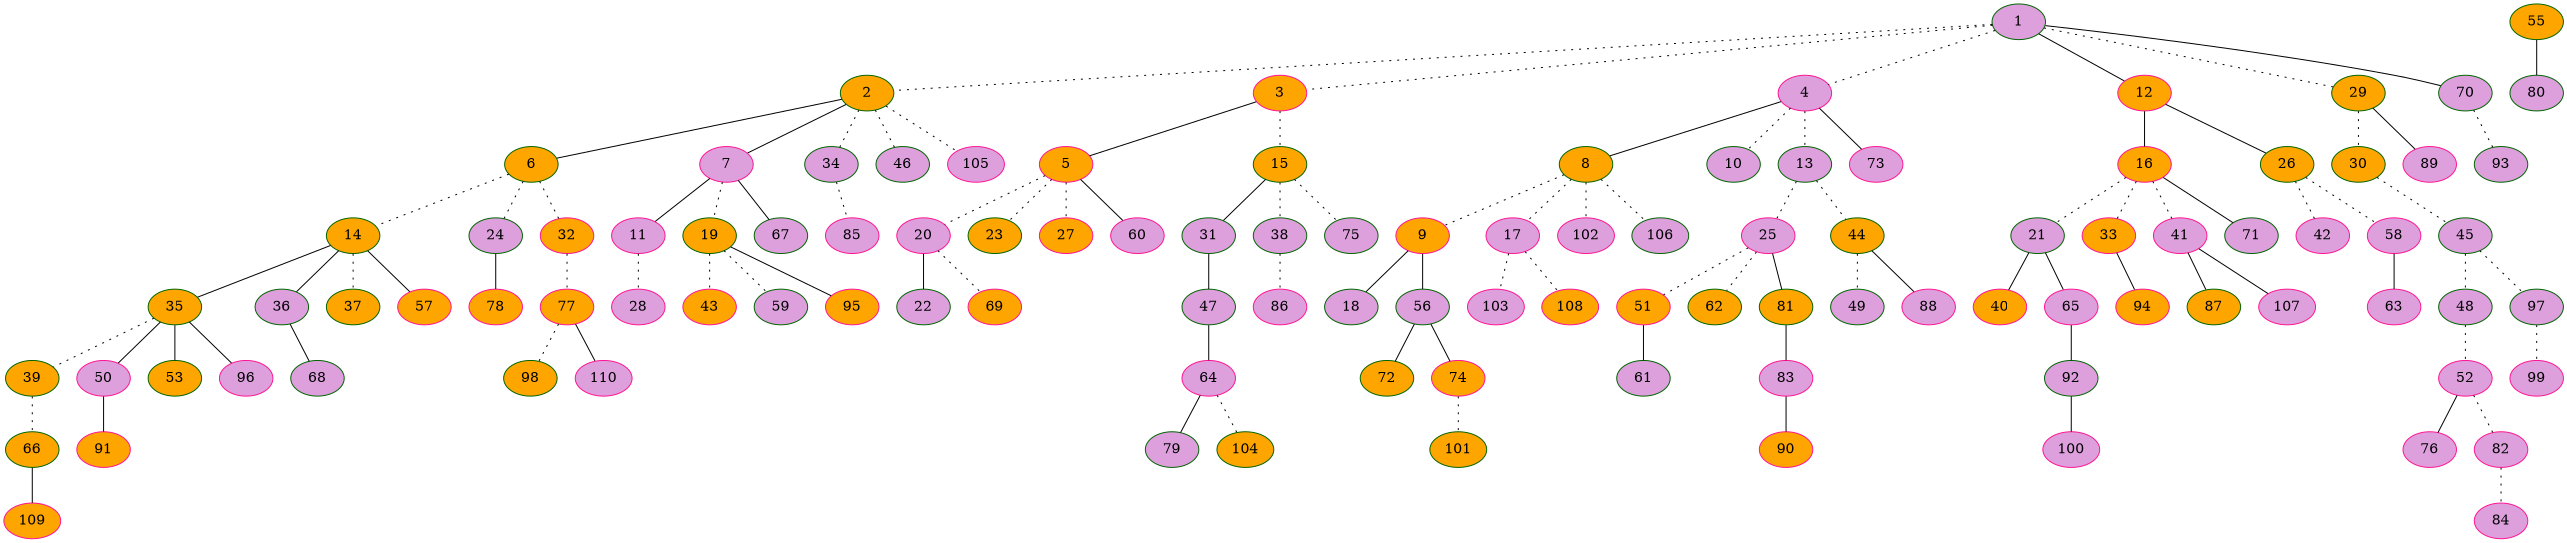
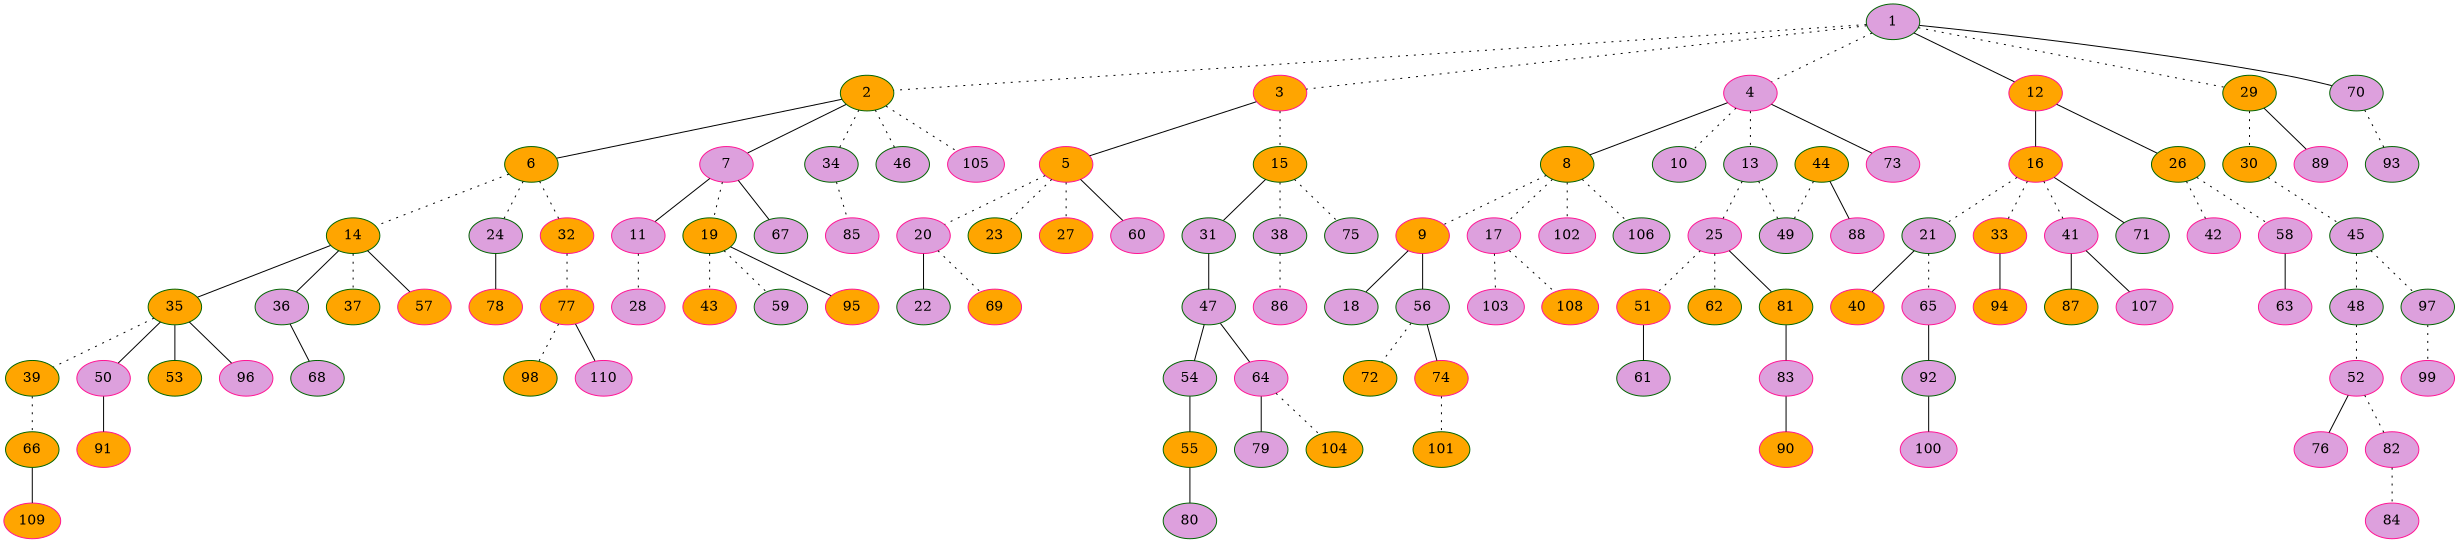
edge "13" -- "44": now "13" -- "49"
edge "21" -- "65": style solid -> dotted
edge "56" -- "72": style solid -> dotted
node "54": added
